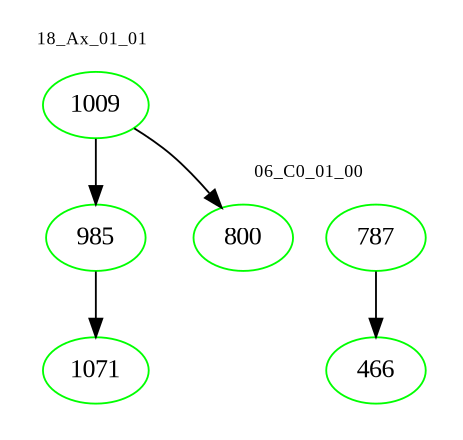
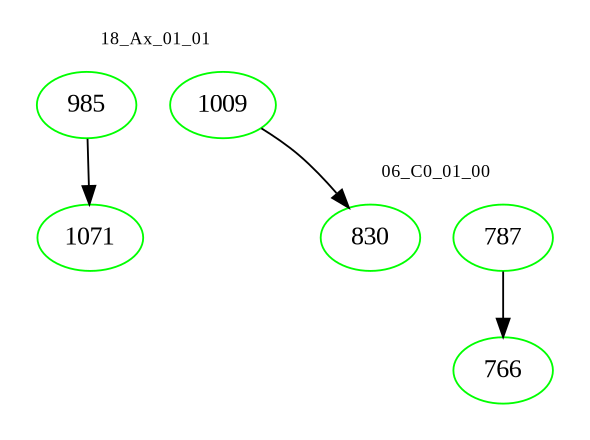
edge "1009" -> "985": removed
node "800": label "800" -> "830"
node "466": label "466" -> "766"
